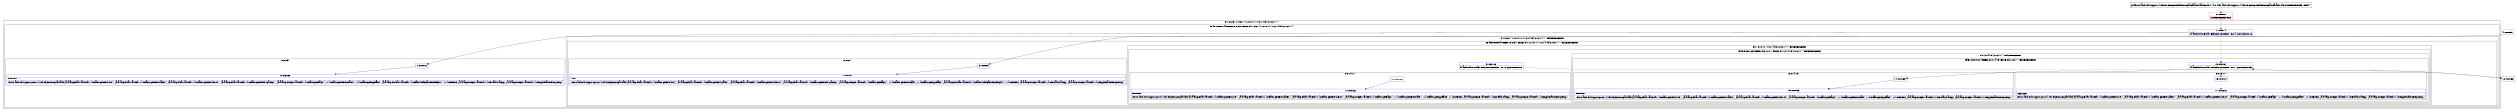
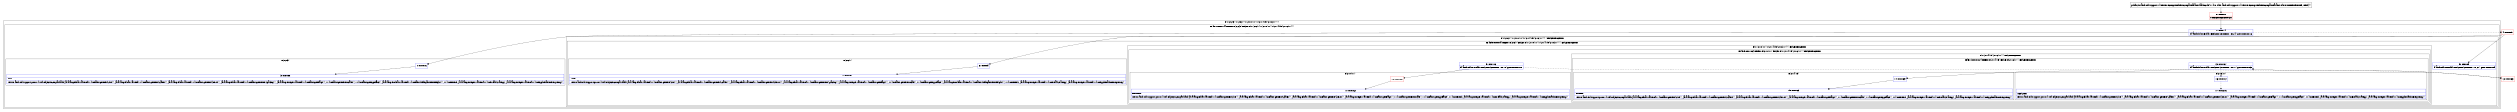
node "0: 0x0000": text "SDK_ENTER_BLOCK" -> "MTH_ENTER_BLOCK"
edge "1: 0x0014" -> "13: 0x0167": now "1: 0x0014" -> "4: 0x0089"
node "5: 0x008d": added
edge "9: 0x0106" -> "10: 0x0108": added
node "3: 0x0088": text "RETURN" -> "INT"
node "10: 0x0108": color blue -> red
node "12: 0x0163": color blue -> red
node "15: 0x01c3": text "RETURN" -> "ENTER"
